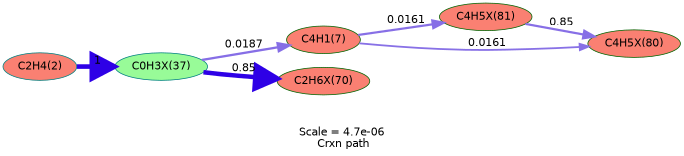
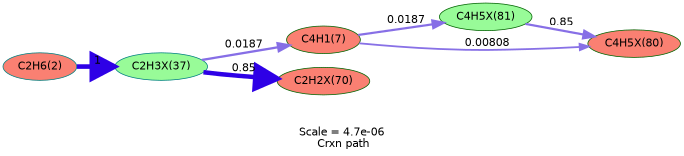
node "C4H5X(81)": fillcolor salmon -> palegreen
edge "C4H1(7)" -> "C4H5X(81)": label " 0.0161" -> " 0.0187"
edge "C4H1(7)" -> "C4H5X(80)": label " 0.0161" -> " 0.00808"
node "C2H4(2)": label "C2H4(2)" -> "C2H6(2)"
node "C0H3X(37)": label "C0H3X(37)" -> "C2H3X(37)"
node "C2H6X(70)": label "C2H6X(70)" -> "C2H2X(70)"
